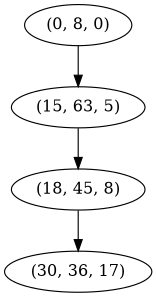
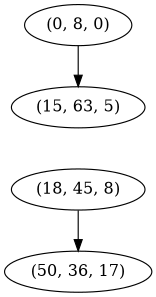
edge "(15, 63, 5)" -> "(18, 45, 8)": removed
node "(30, 36, 17)": label "(30, 36, 17)" -> "(50, 36, 17)"
